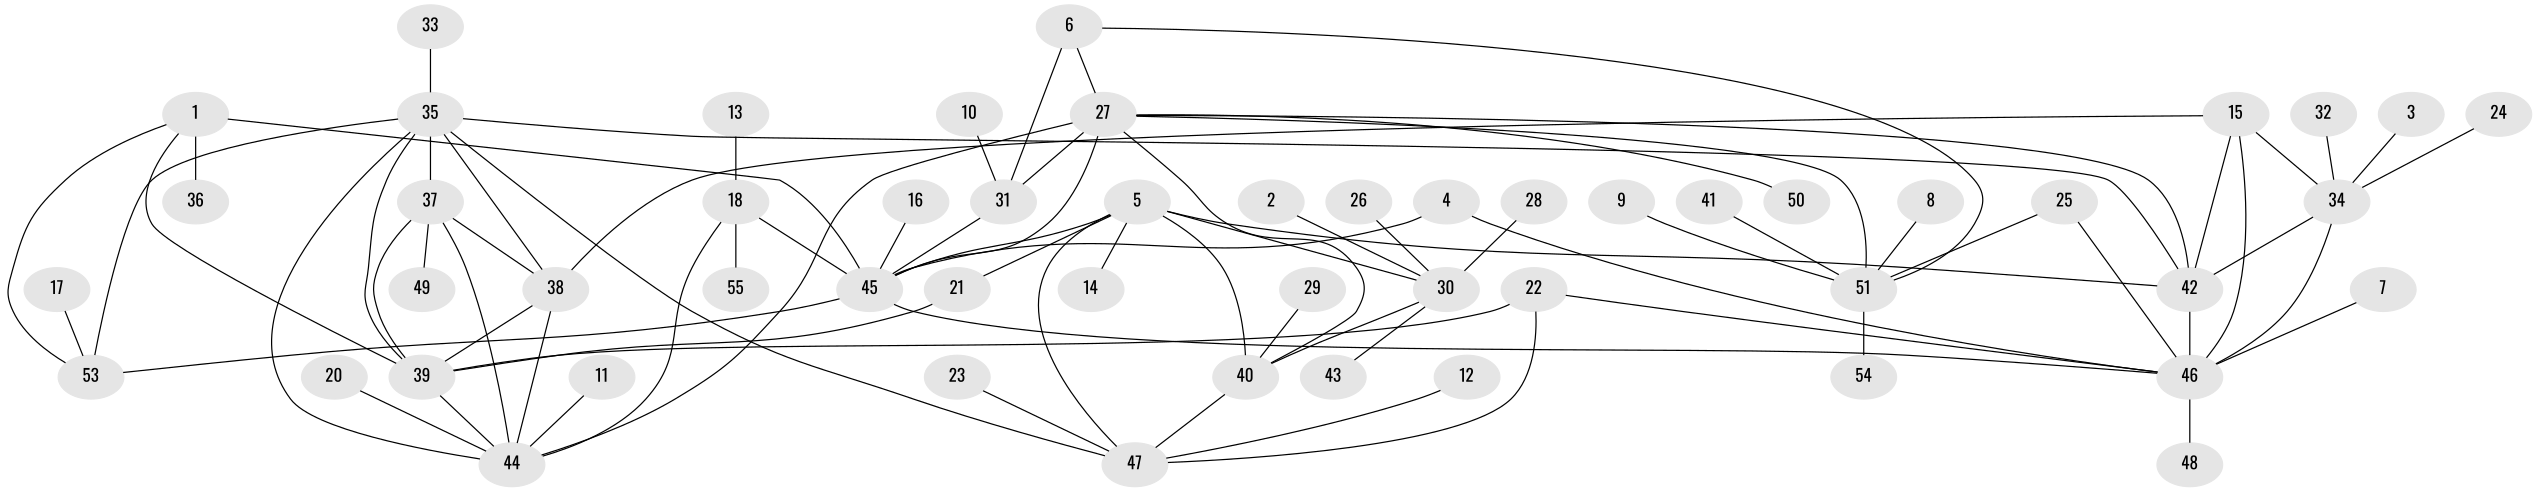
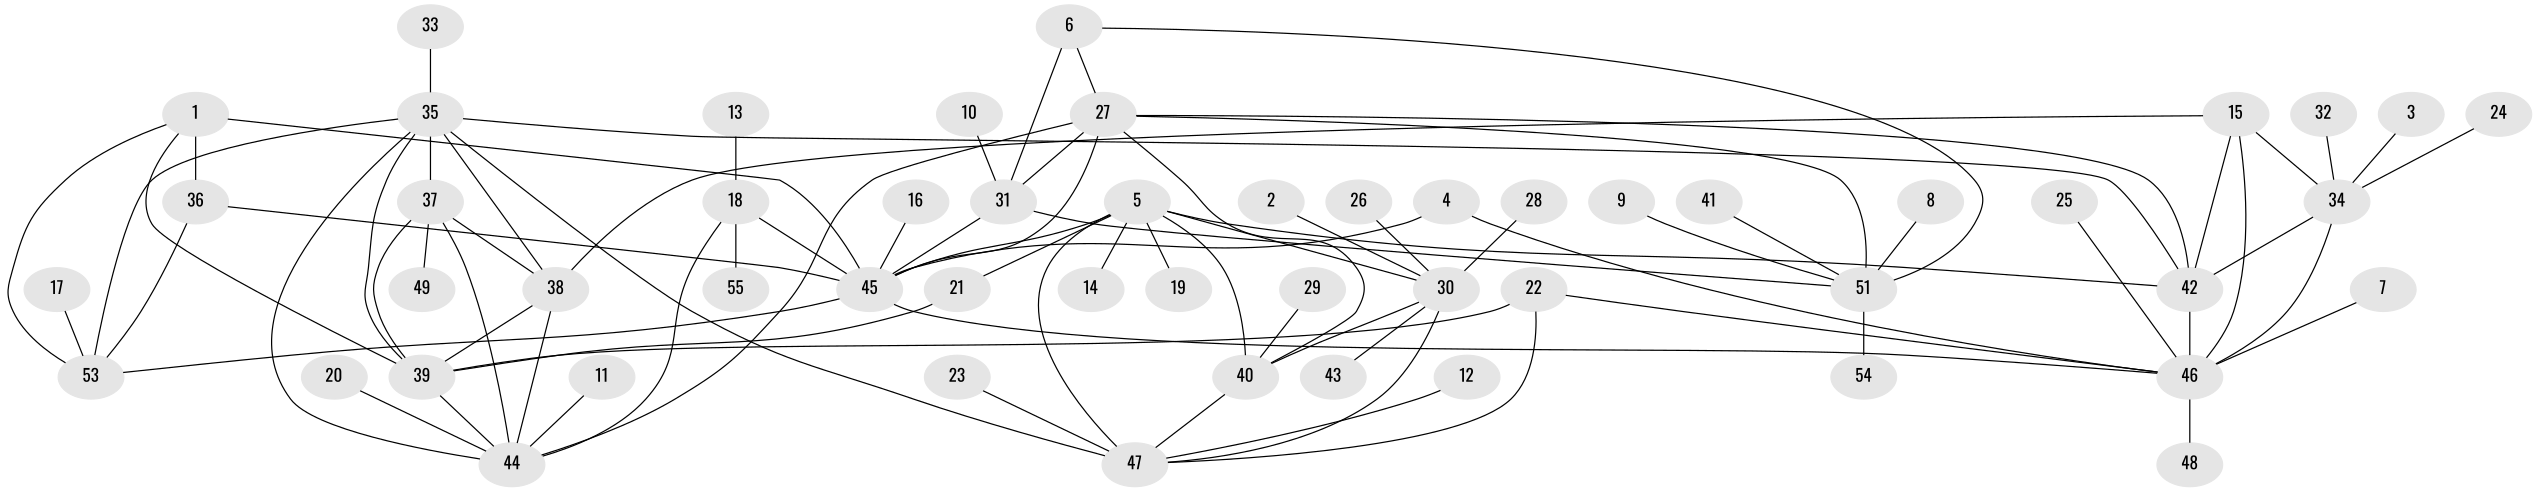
node "50": removed
edge "36" -- "45": added
edge "25" -- "51": now "31" -- "51"
node "19": added
edge "36" -- "53": added
edge "30" -- "47": added
